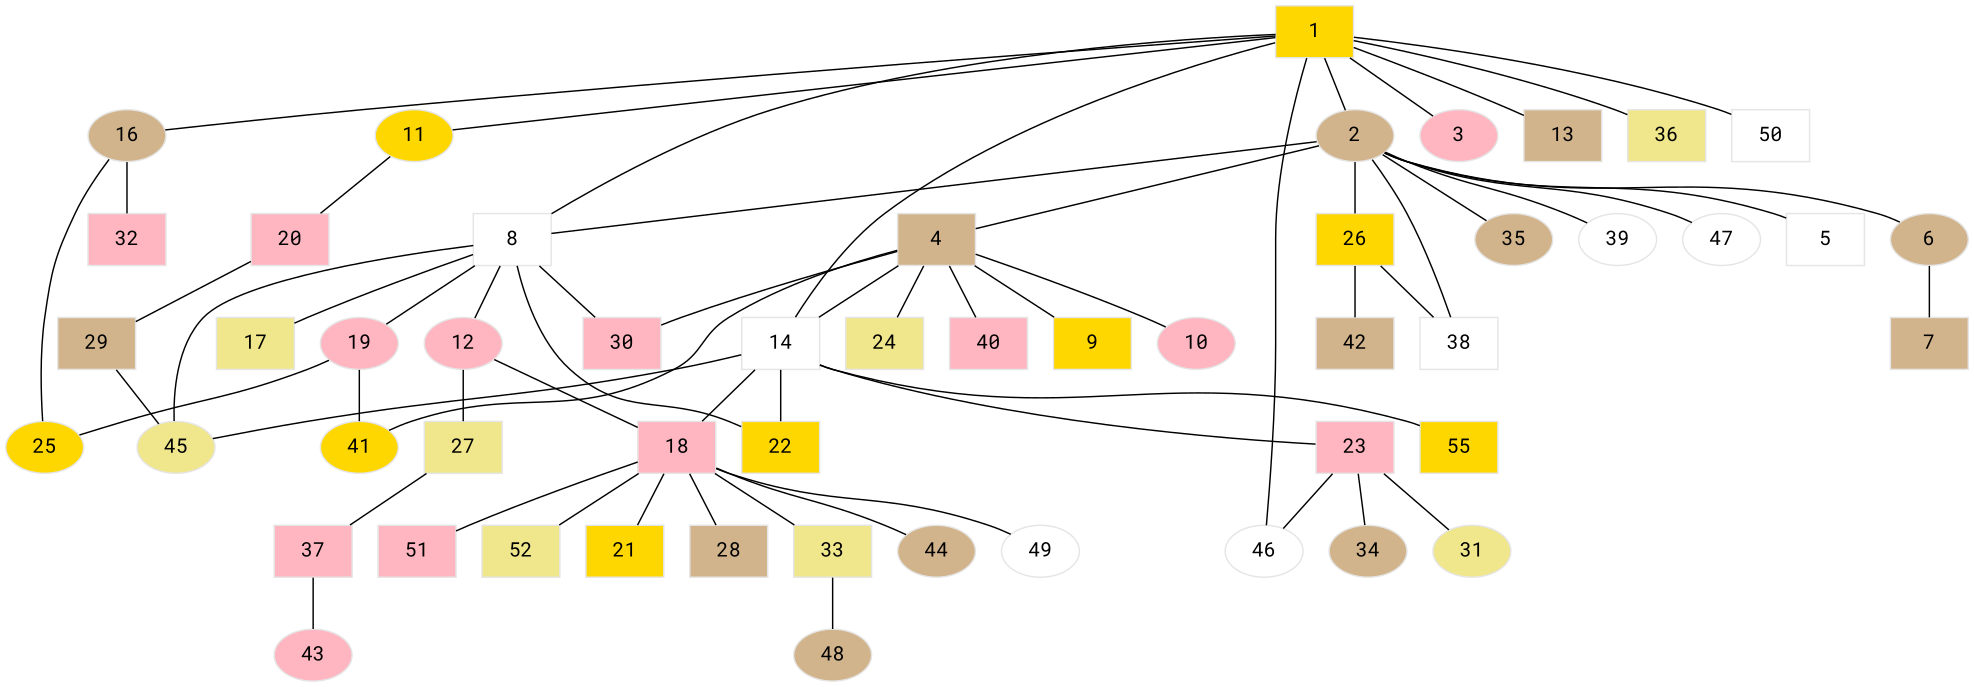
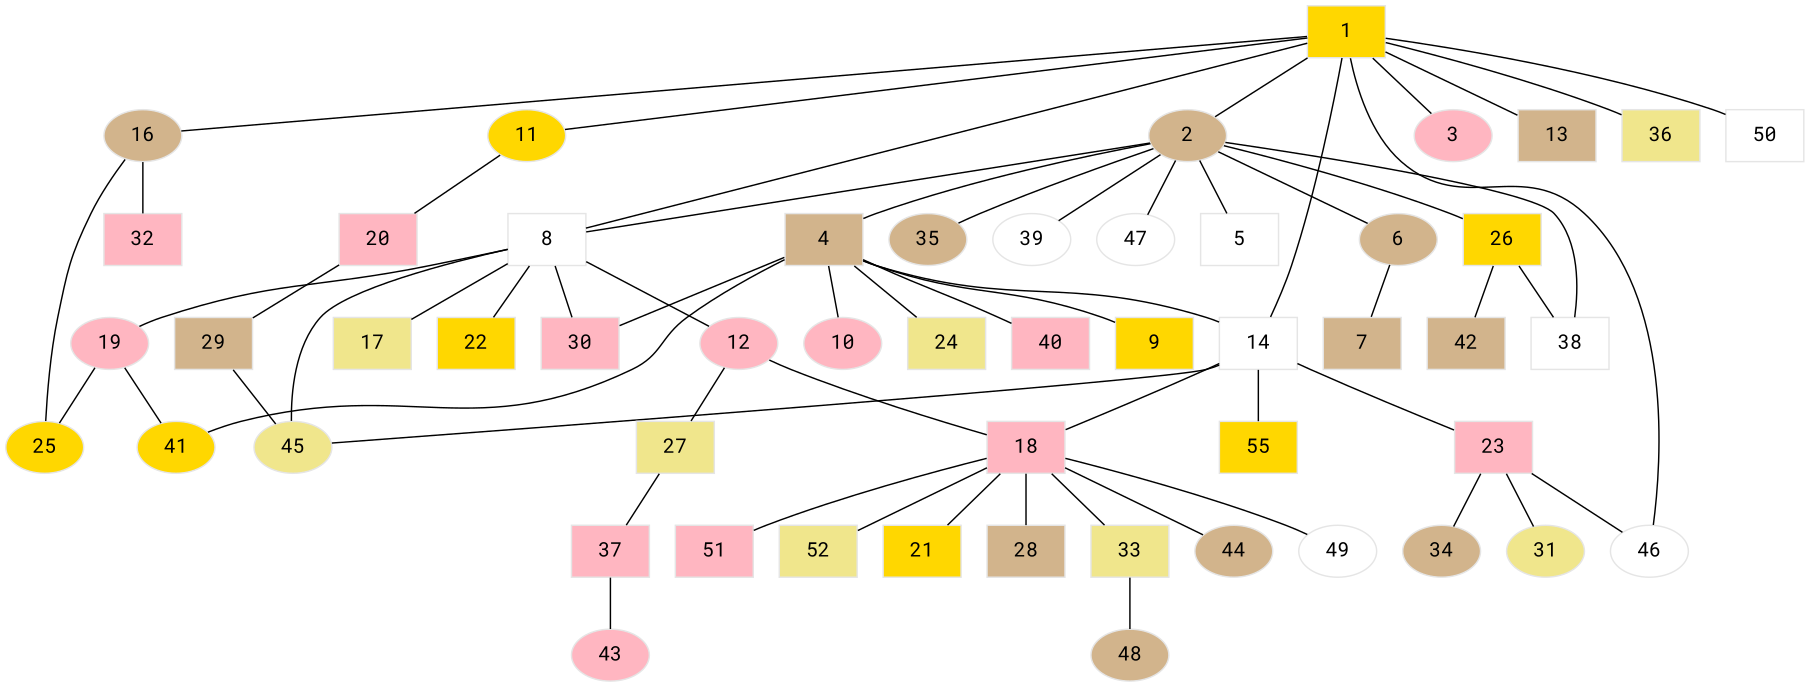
edge "14" -- "22": removed
